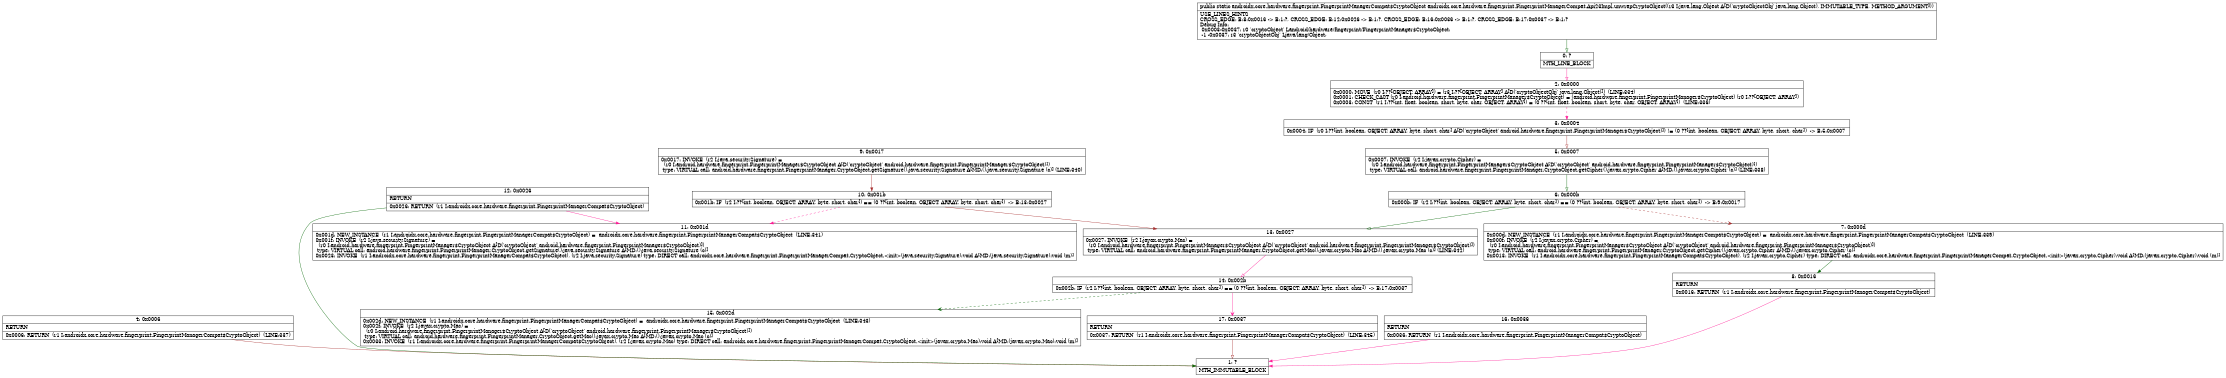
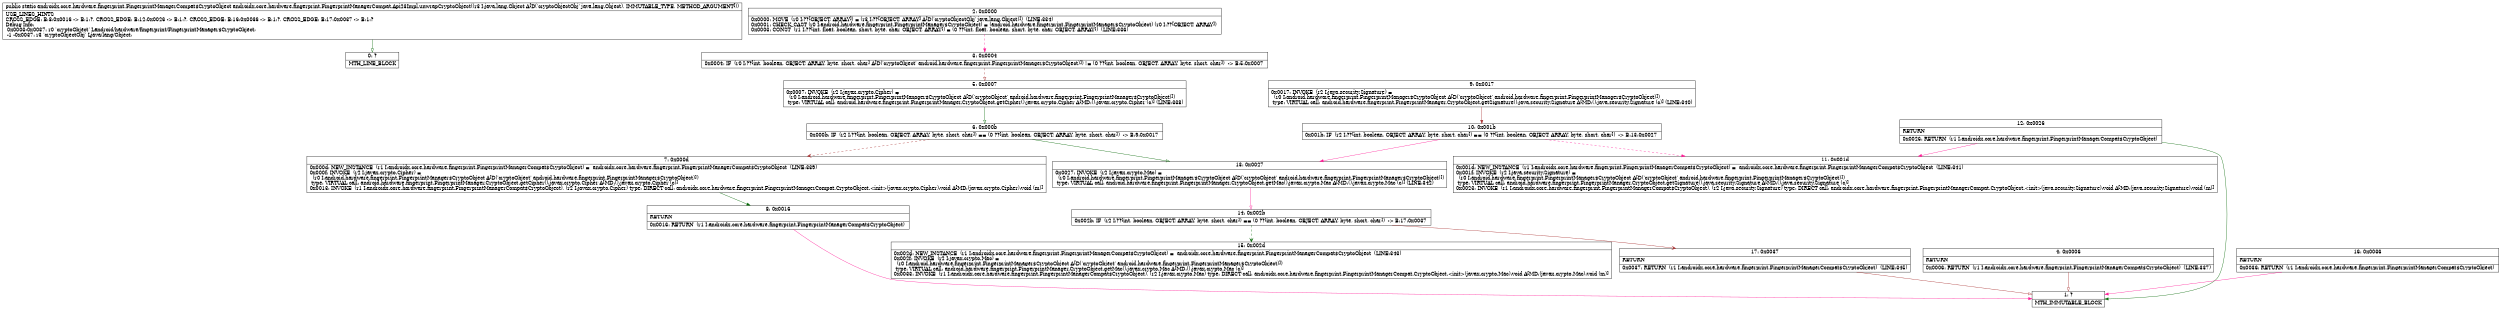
edge "0: ?" -> "2: 0x0000": removed
edge "3: 0x0004" -> "5: 0x0007": style solid -> dashed
edge "10: 0x001b" -> "13: 0x0027": color brown -> deeppink
edge "14: 0x002b" -> "17: 0x0037": color deeppink -> brown
